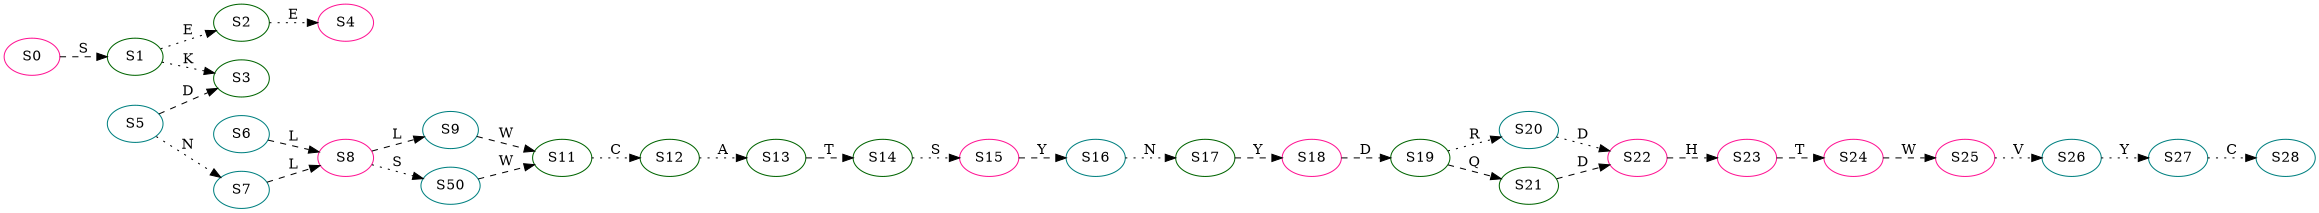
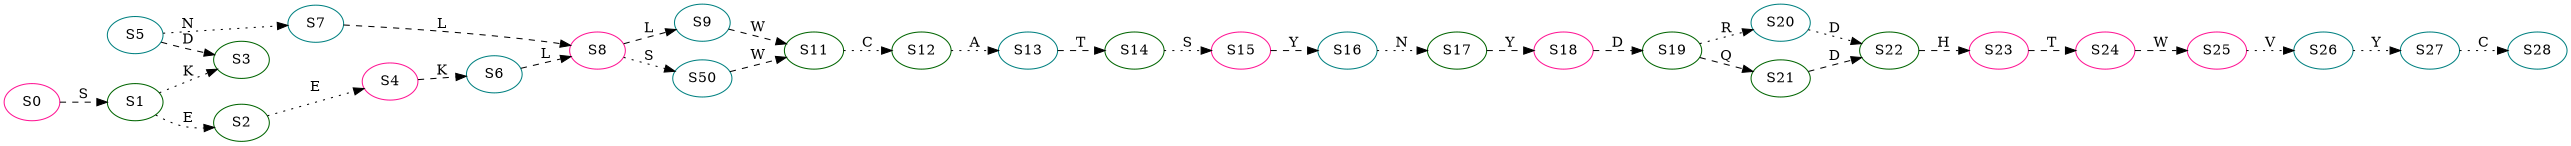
edge "S4" -> "S6": added, label "K"
node "S13": color darkgreen -> teal
node "S22": color deeppink -> darkgreen
